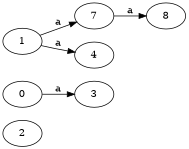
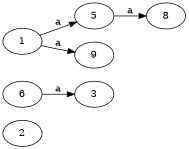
node "7": label "7" -> "5"
node "4": label "4" -> "9"
node "0": label "0" -> "6"
